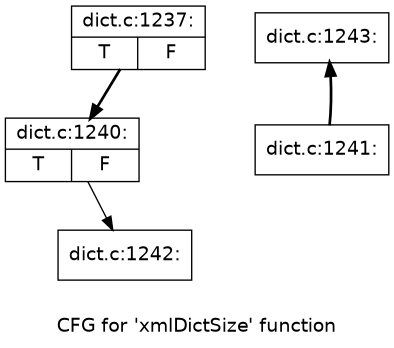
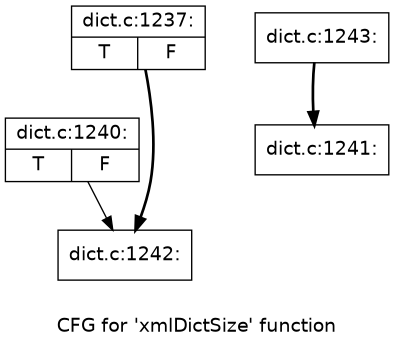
edge "dict.c:1237:" -> "dict.c:1240:": now "dict.c:1237:" -> "dict.c:1242:"
edge "dict.c:1241:" -> "dict.c:1243:": reversed
